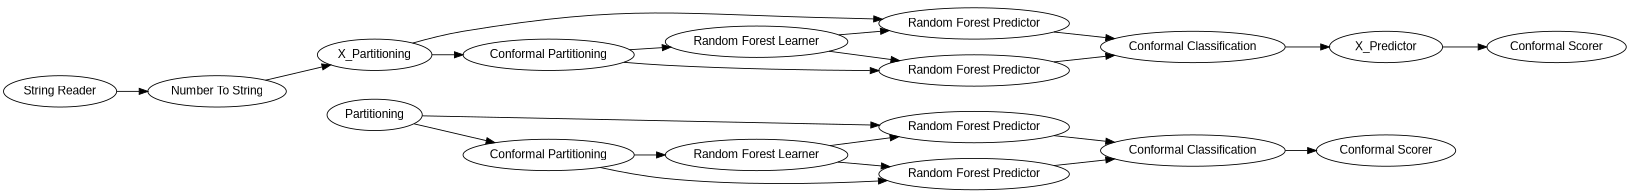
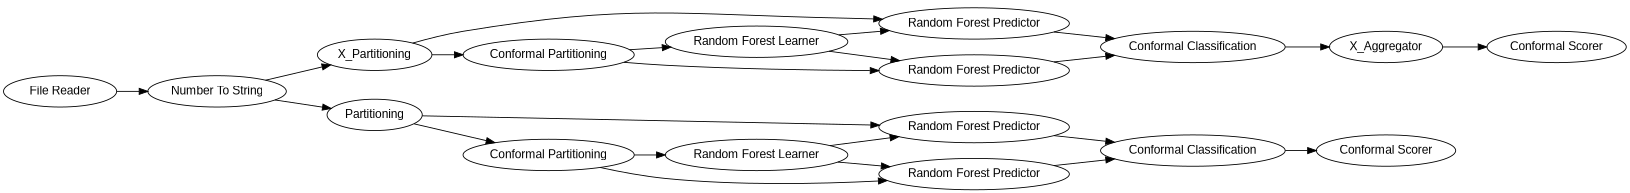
node "X_Predictor": label "X_Predictor" -> "X_Aggregator"
node "String Reader": label "String Reader" -> "File Reader"
edge "Number To String" -> "Partitioning": added
